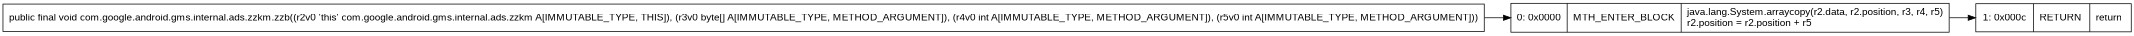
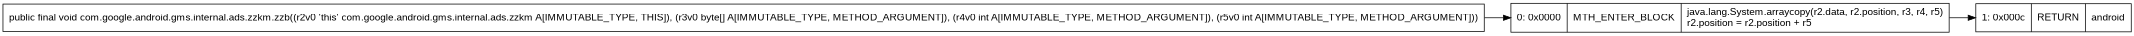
node "1: 0x000c": text "return" -> "android"
